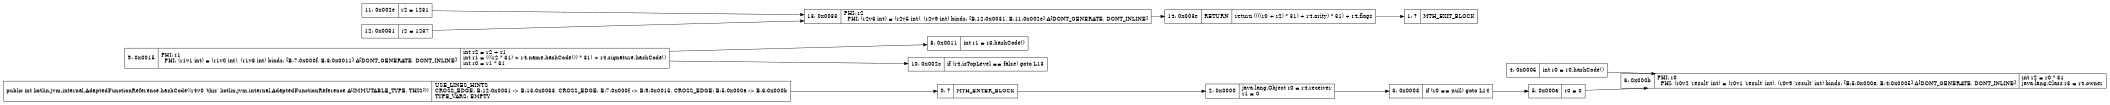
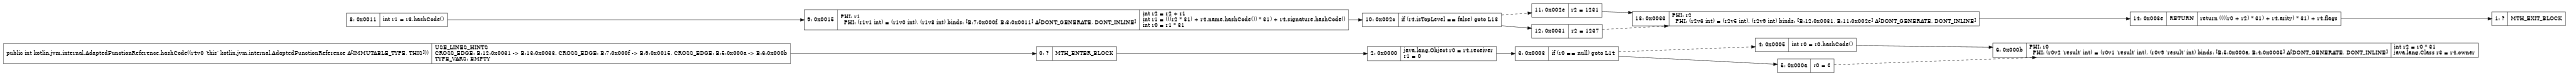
edge "10: 0x002c" -> "11: 0x002e": added
edge "12: 0x0031" -> "13: 0x0033": style solid -> dashed
edge "10: 0x002c" -> "12: 0x0031": added
edge "9: 0x0015" -> "8: 0x0011": reversed
edge "3: 0x0003" -> "4: 0x0005": added
edge "5: 0x000a" -> "6: 0x000b": style solid -> dashed
